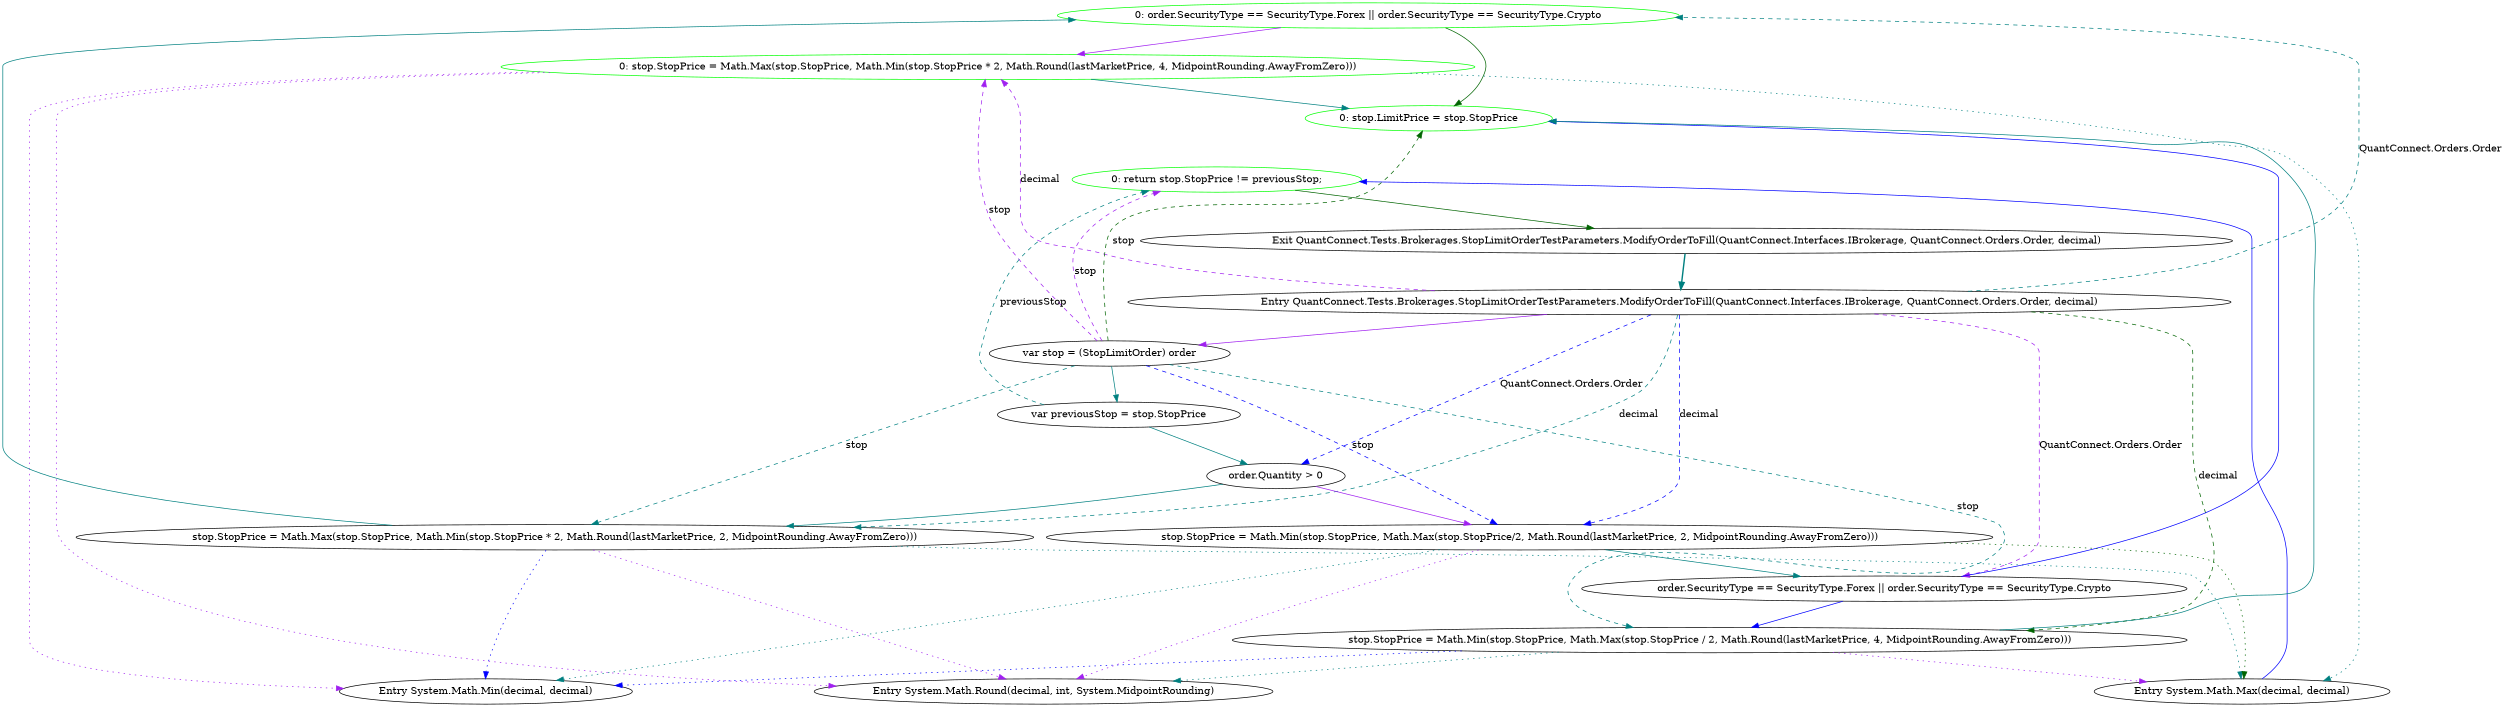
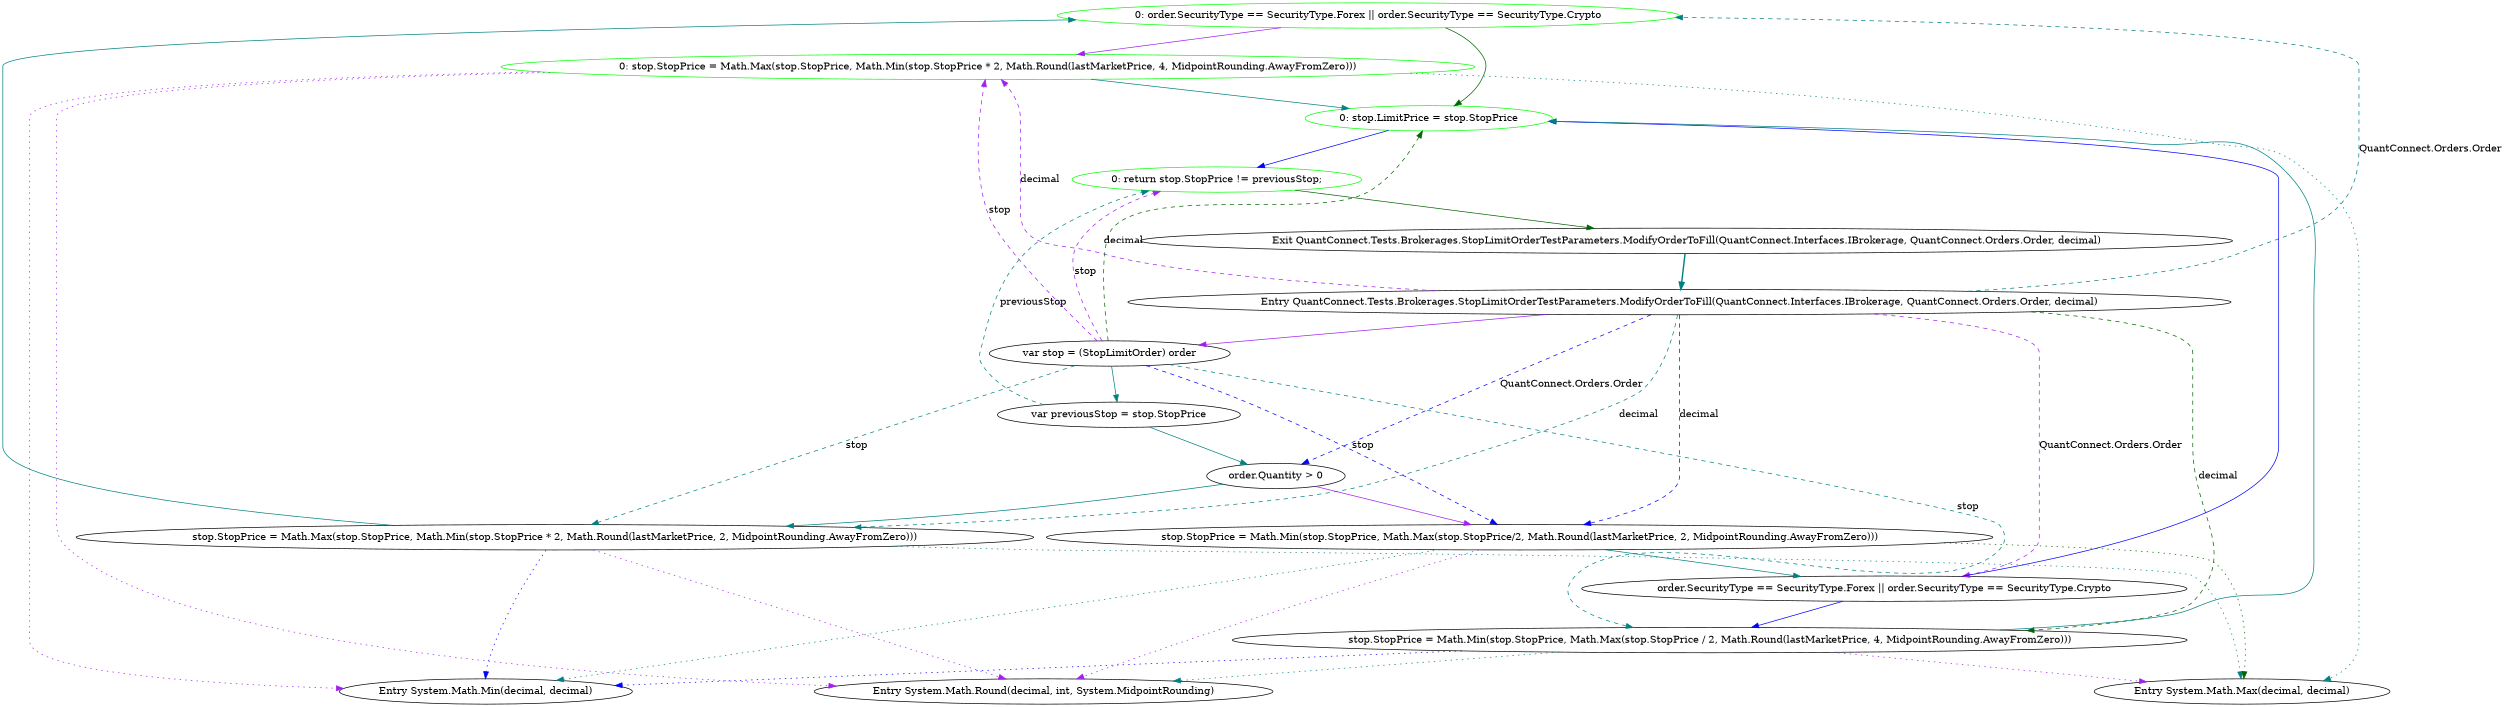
edge "Entry System.Math.Max(decimal, decimal)" -> "0: return stop.StopPrice != previousStop;": now "0: stop.LimitPrice = stop.StopPrice" -> "0: return stop.StopPrice != previousStop;"
edge "var stop = (StopLimitOrder) order" -> "0: stop.LimitPrice = stop.StopPrice": label "stop" -> "decimal"
